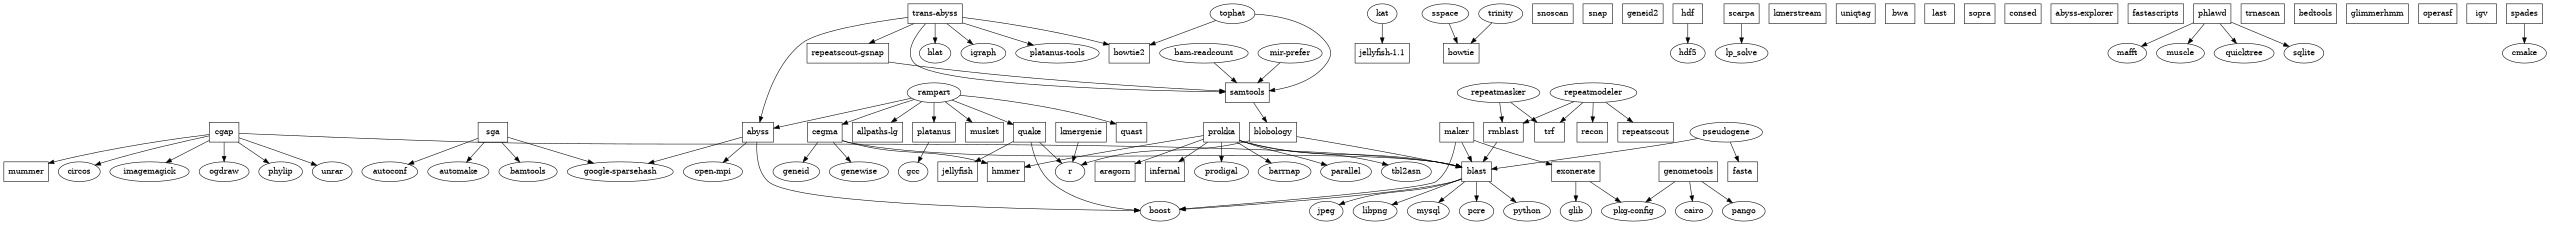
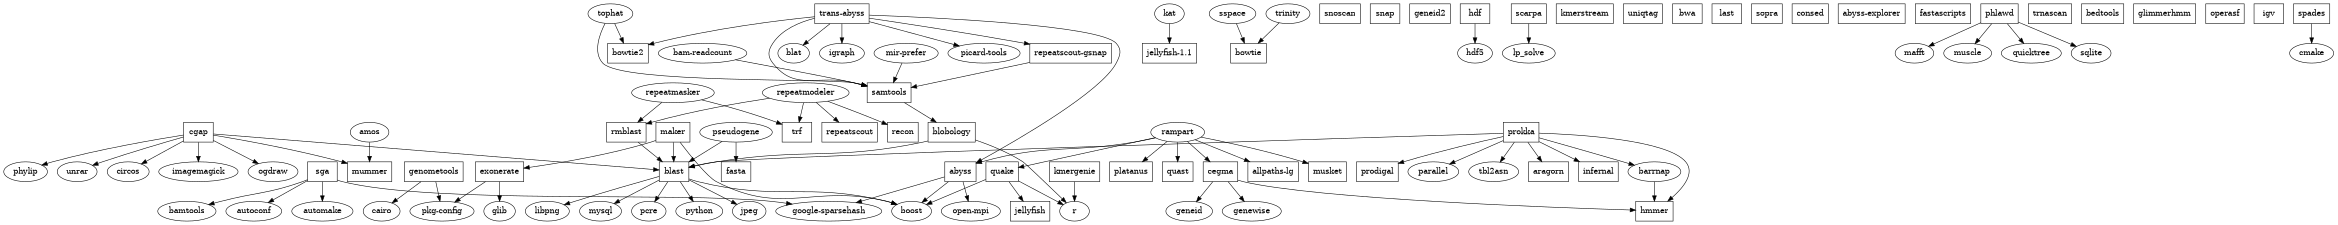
node "platanus-tools": label "platanus-tools" -> "picard-tools"
node "amos": added
edge "cegma" -> "blast": removed
node "gcc": removed
node "prodigal": shape ellipse -> box
edge "barrnap" -> "hmmer": added
node "pango": removed
